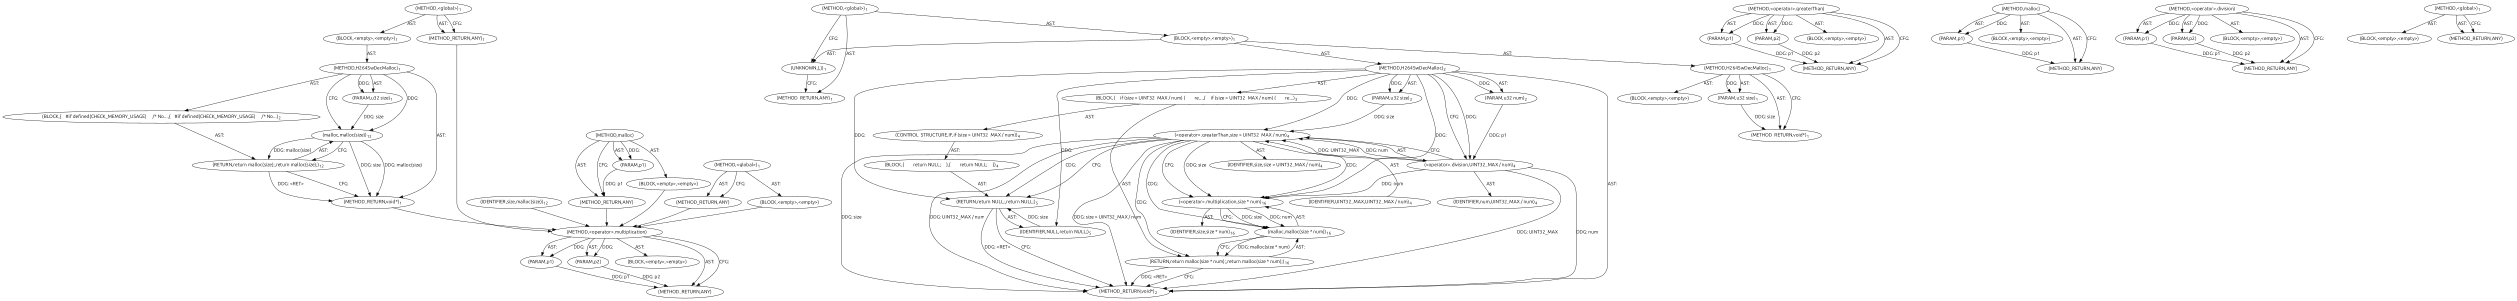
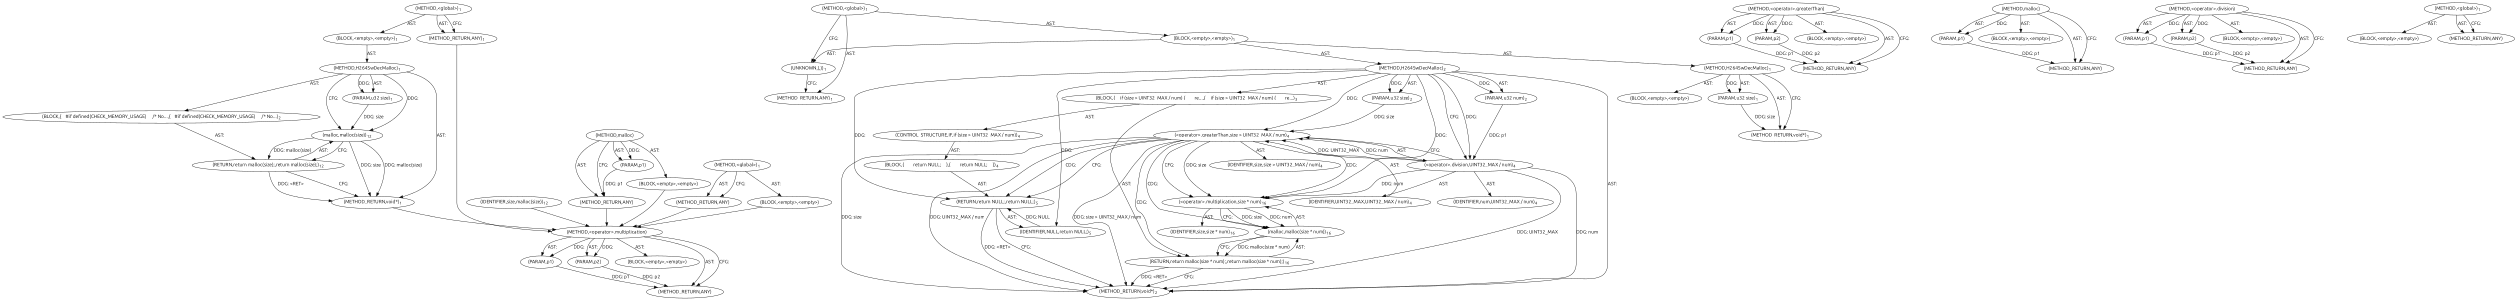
edge "(<operator>.division,UINT32_MAX / num)" -> "(IDENTIFIER,UINT32_MAX,UINT32_MAX / num)": added, label "AST:"
edge "(IDENTIFIER,NULL,return NULL;)" -> "(RETURN,return NULL;,return NULL;)": label "DDG: size" -> "DDG: NULL"
